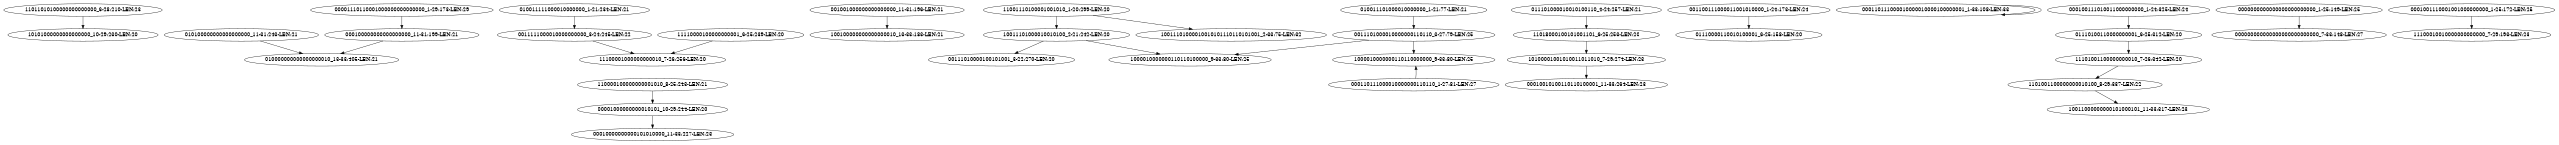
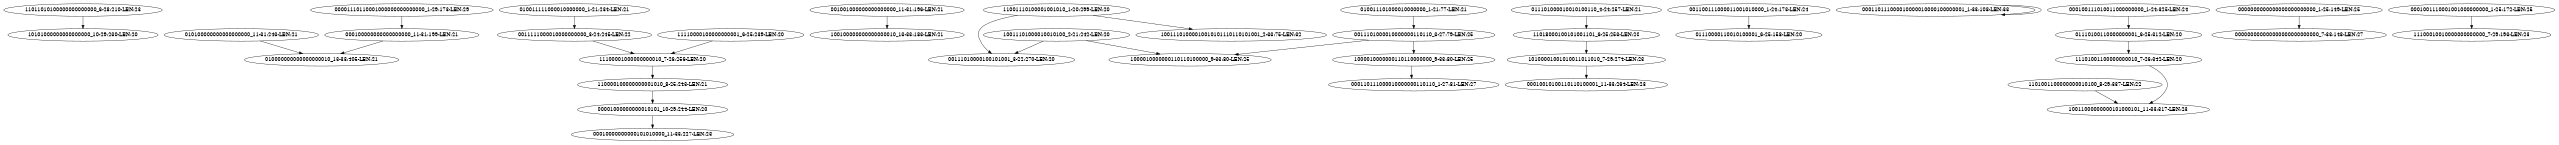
edge "11001110100001001010_1-20:299-LEN:20" -> "10011101000010010100_2-21:242-LEN:20": now "11001110100001001010_1-20:299-LEN:20" -> "00111010000100101001_3-22:270-LEN:20"
edge "11100001000000000010_7-26:256-LEN:20" -> "110000100000000001010_8-25:243-LEN:21": added
edge "11101001100000000010_7-26:342-LEN:20" -> "1101001100000000010100_8-29:337-LEN:22": now "11101001100000000010_7-26:342-LEN:20" -> "10011000000000101000101_11-33:317-LEN:23"
edge "000110111000010000000110110_1-27:81-LEN:27" -> "1000010000000110110000000_9-33:80-LEN:25": reversed
